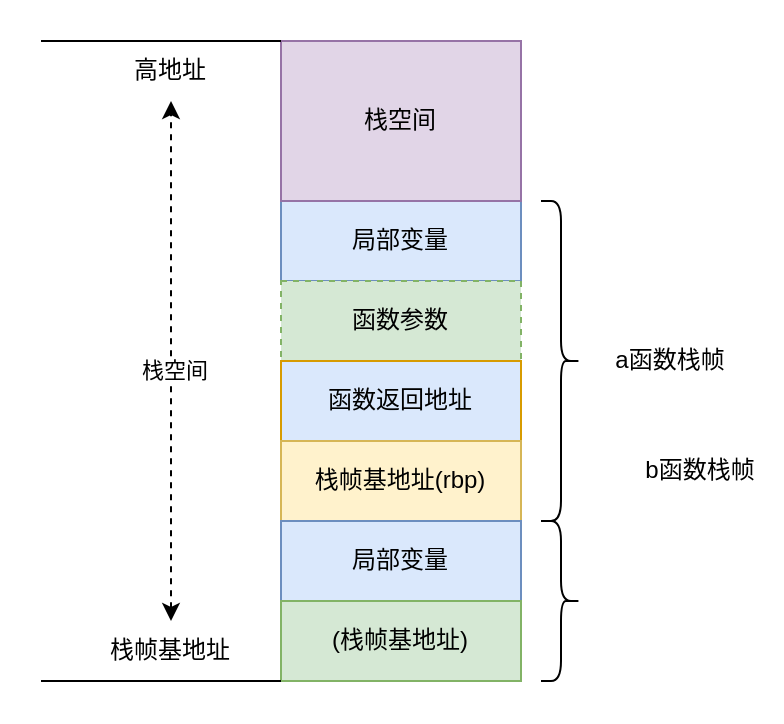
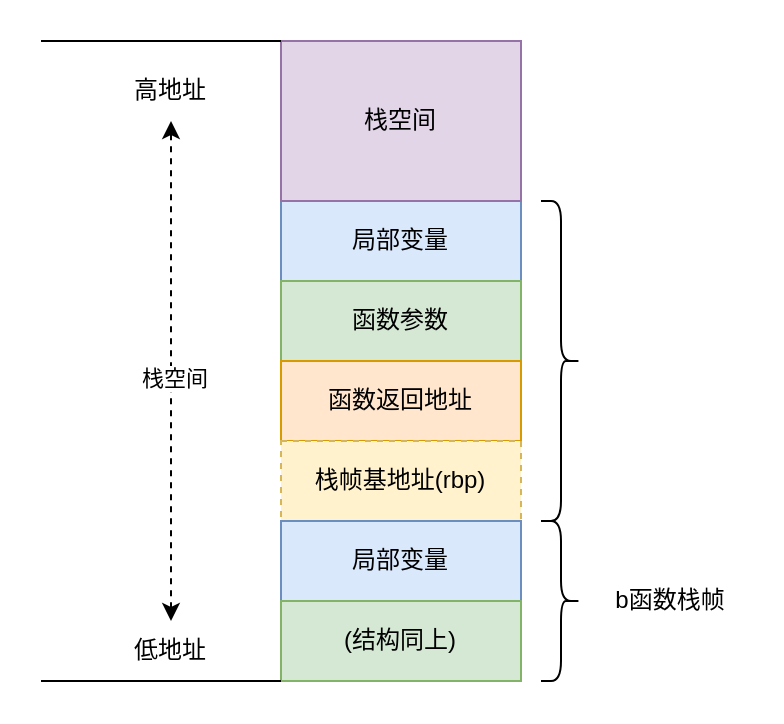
node "高地址": moved (171, 71) -> (171, 91)
node "函数参数": style dashed -> solid
node "a函数栈帧": removed
node "函数返回地址": fillcolor #dae8fc -> #ffe6cc
node "b函数栈帧": moved (701, 471) -> (671, 601)
node "栈帧基地址(rbp)": style solid -> dashed
node "(栈帧基地址)": label "(栈帧基地址)" -> "(结构同上)"
node "栈帧基地址": label "栈帧基地址" -> "低地址"
